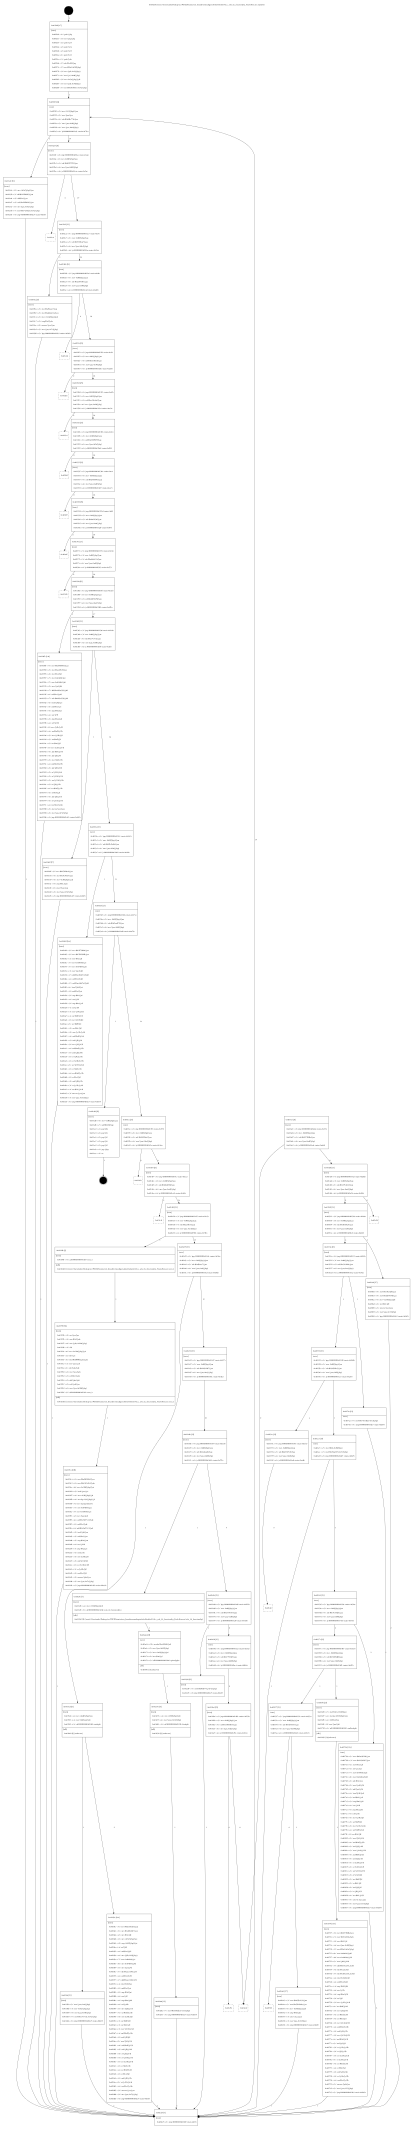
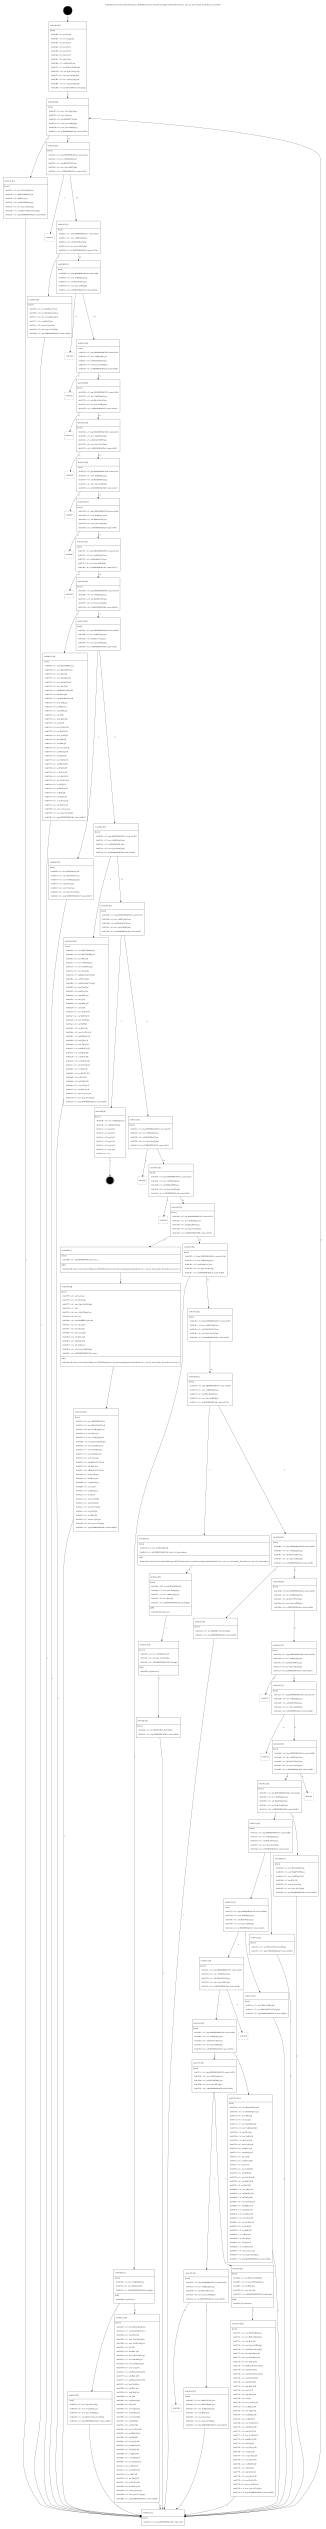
edge "0x401cc5 [19]" -> "0x401565 [25]": now "0x40154c [25]" -> "0x401565 [25]"
edge "0x4014b6 [25]" -> "0x401ced": now "0x4014b6 [25]" -> "0x4014cf [25]"
